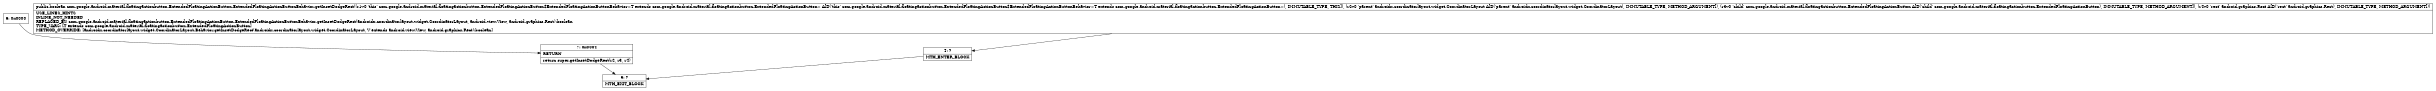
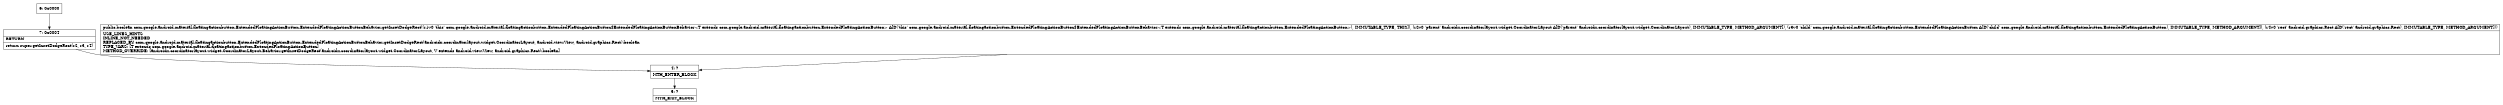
edge "7: 0x0004" -> "5: ?": now "7: 0x0004" -> "4: ?"
